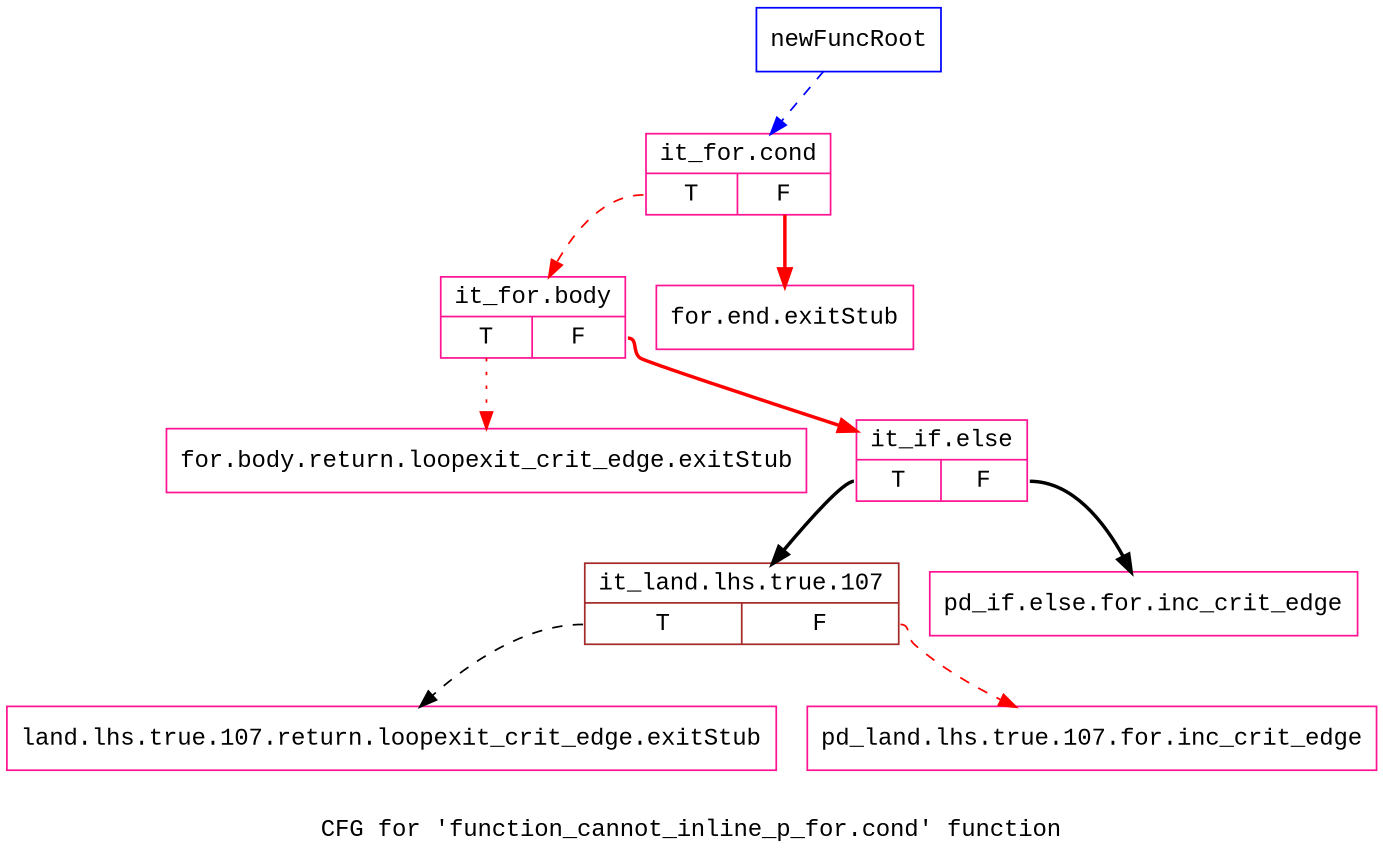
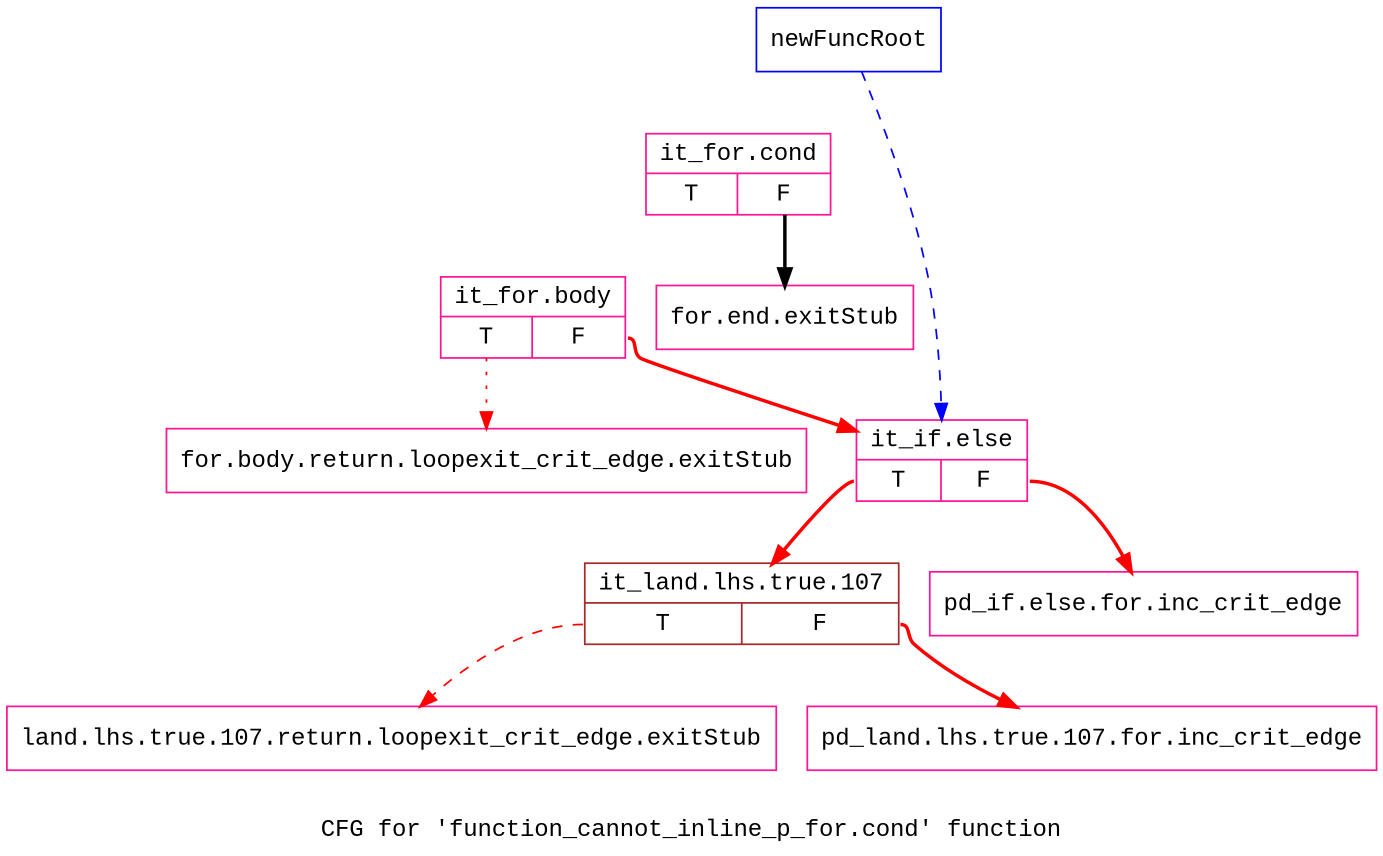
edge "newFuncRoot" -> "it_for.cond": now "newFuncRoot" -> "it_if.else"
edge "it_for.cond" -> "it_for.body": removed
edge "it_for.cond" -> "for.end.exitStub": color red -> black
edge "it_if.else" -> "pd_if.else.for.inc_crit_edge": color black -> red
edge "it_if.else" -> "it_land.lhs.true.107": color black -> red
edge "it_land.lhs.true.107" -> "land.lhs.true.107.return.loopexit_crit_edge.exitStub": color black -> red
edge "it_land.lhs.true.107" -> "pd_land.lhs.true.107.for.inc_crit_edge": style dashed -> bold
